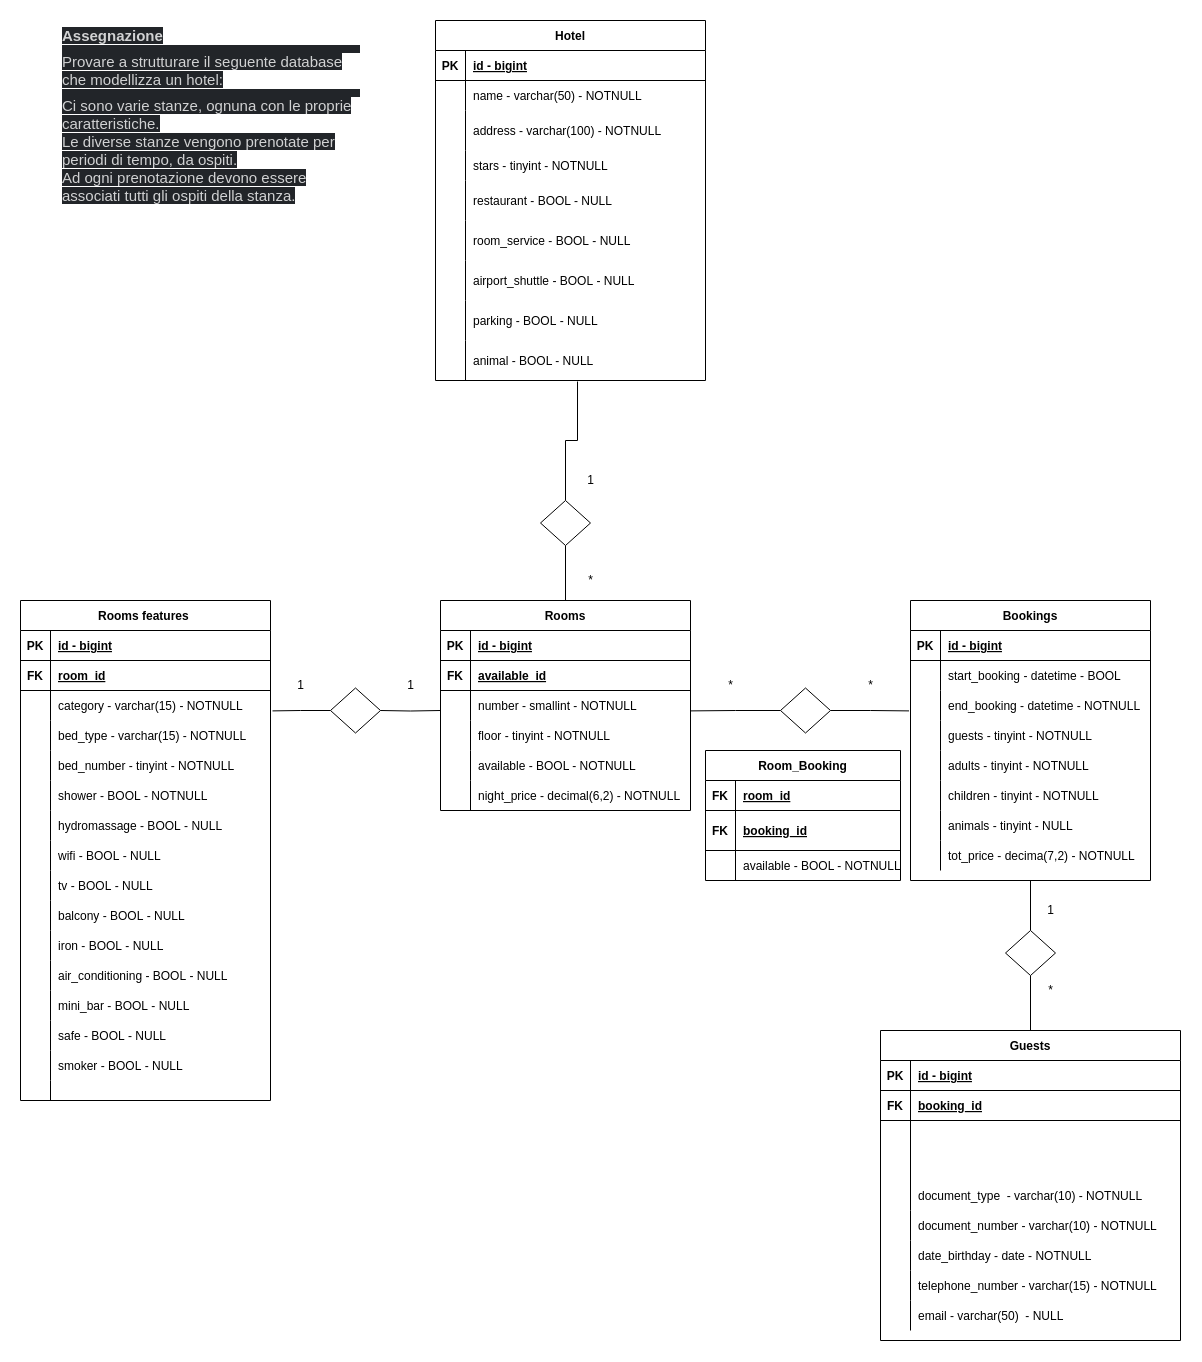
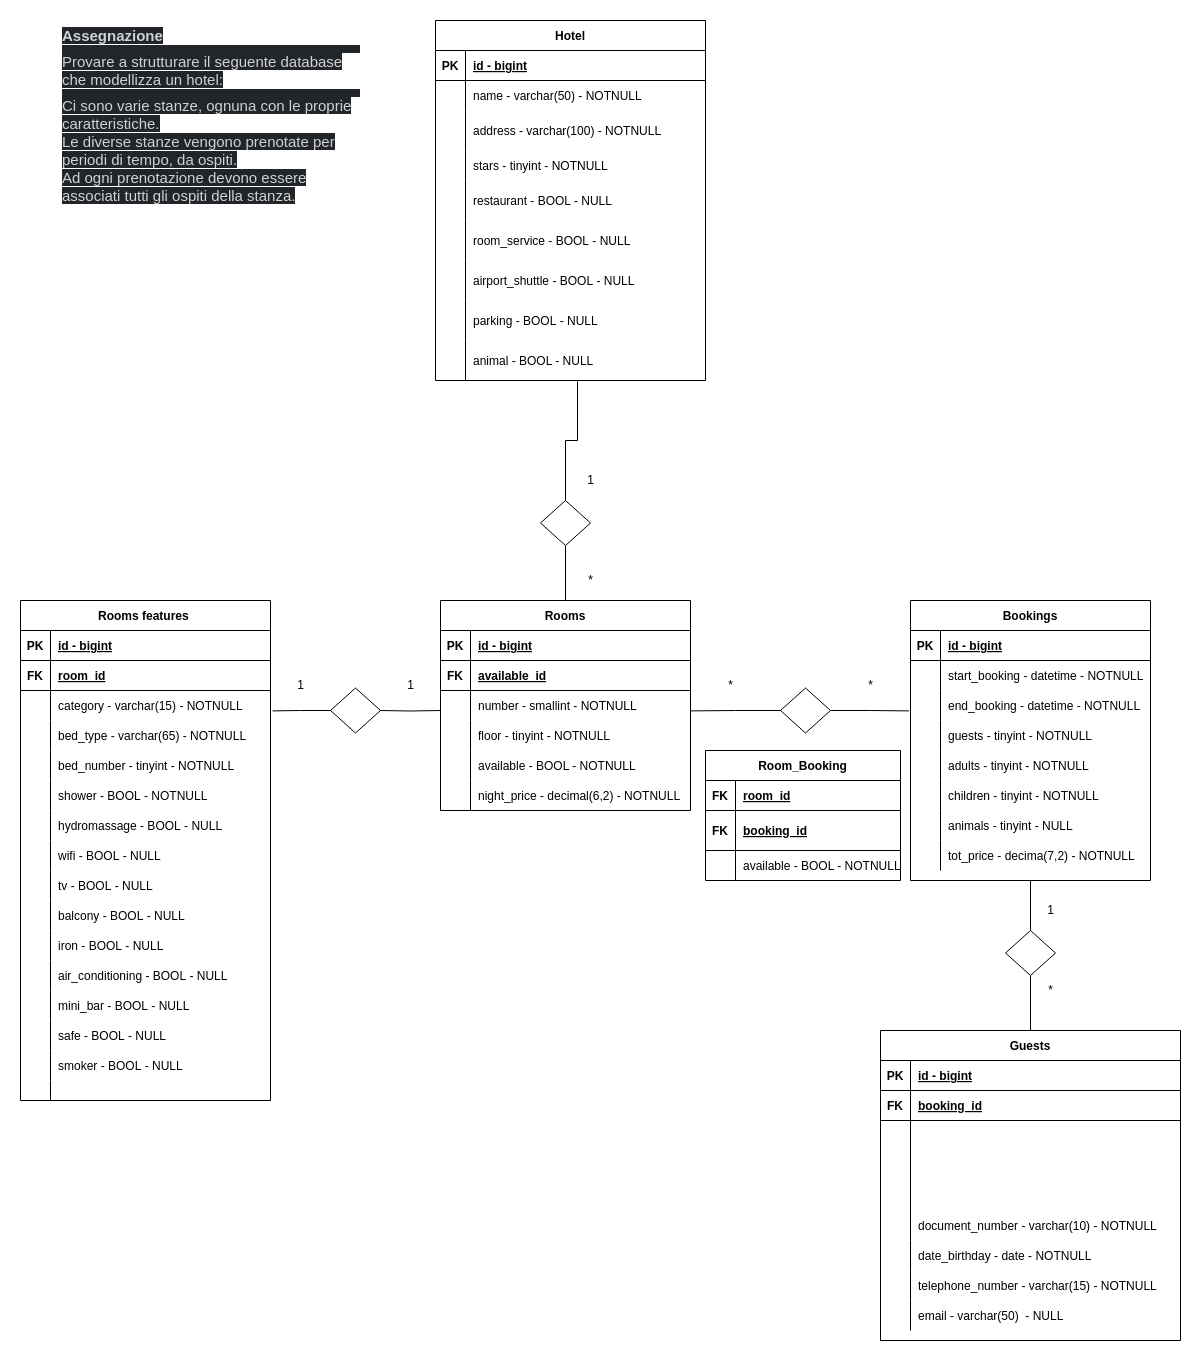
node "start_booking - datetime - BOOL": label "start_booking - datetime - BOOL" -> "start_booking - datetime - NOTNULL"
node "bed_type - varchar(15) - NOTNULL": label "bed_type - varchar(15) - NOTNULL" -> "bed_type - varchar(65) - NOTNULL"
node "document_type - varchar(10) - NOTNULL": removed
